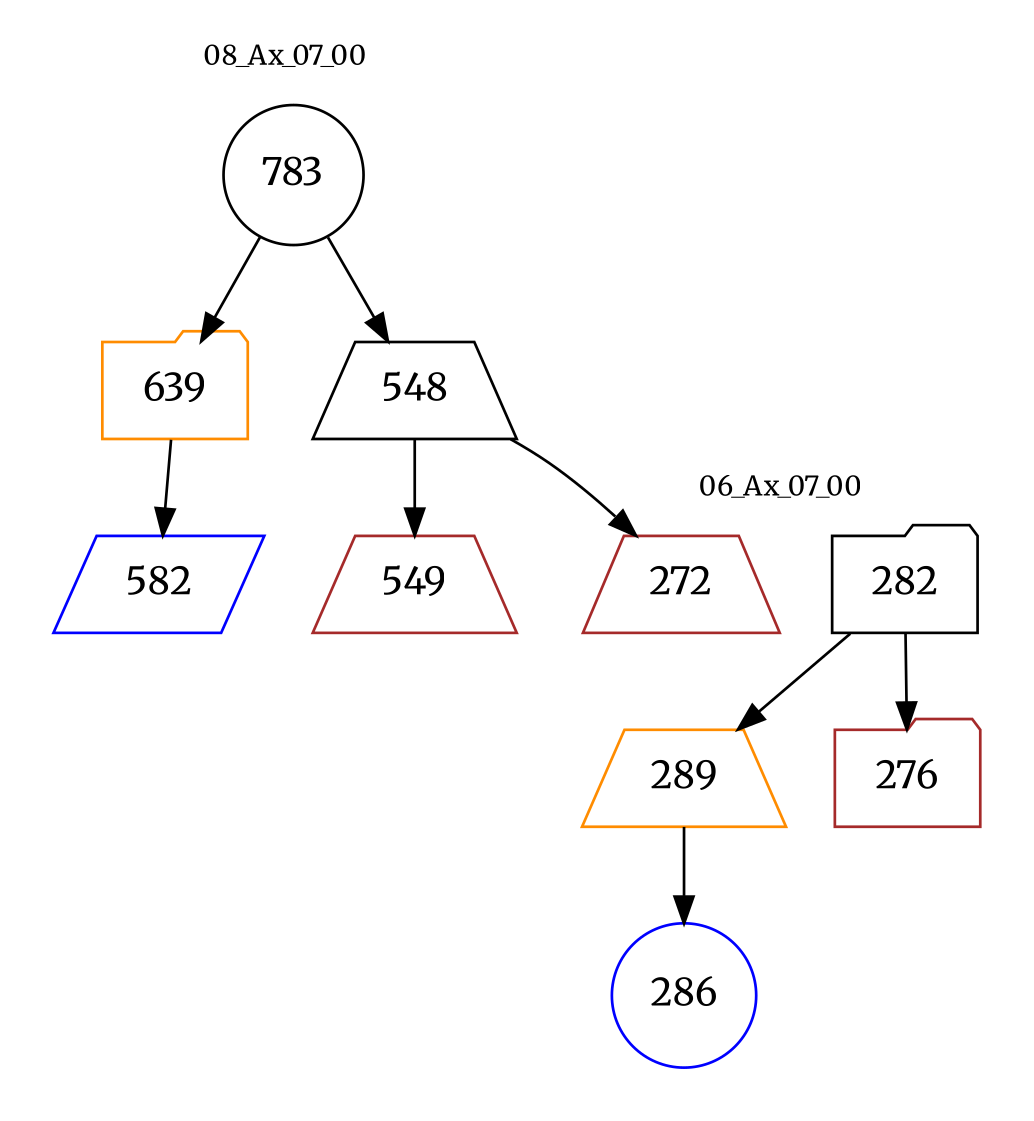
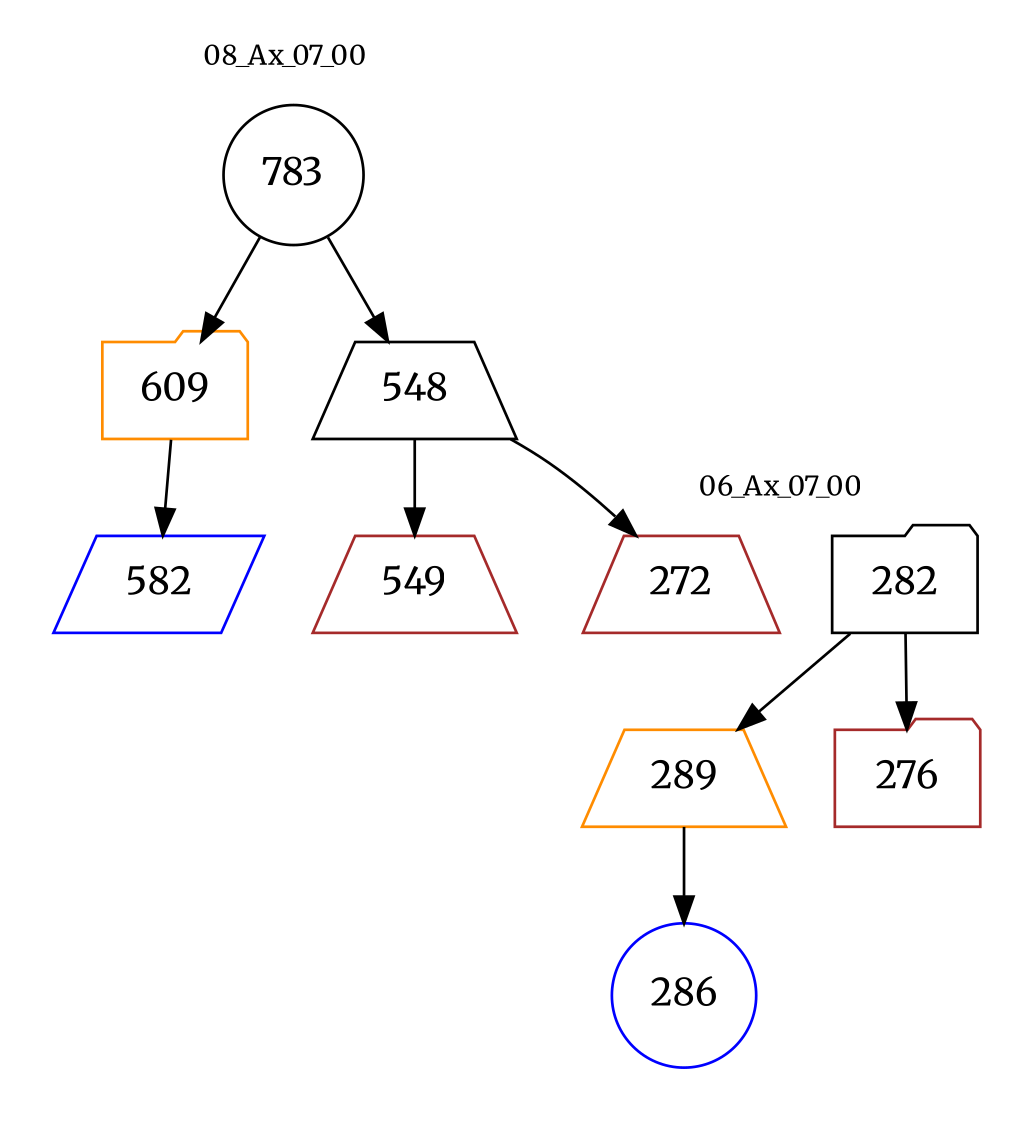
node "639": label "639" -> "609"
